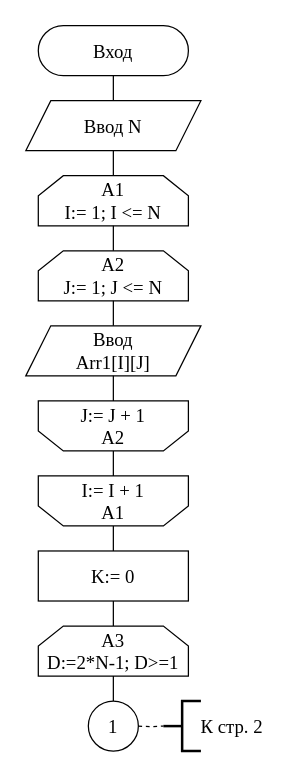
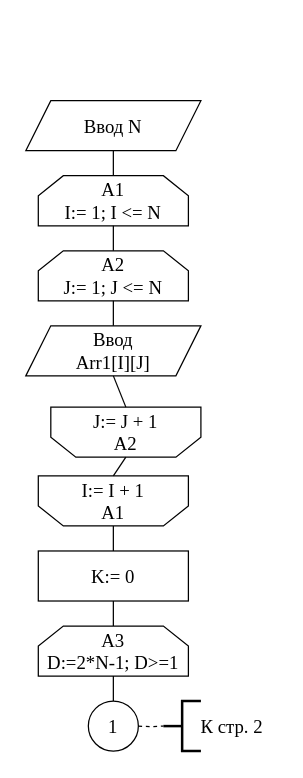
node "Вход": removed
edge "Вход" -- "Ввод N": removed
node "J:= J + 1А2": moved (113, 426) -> (126, 432)
